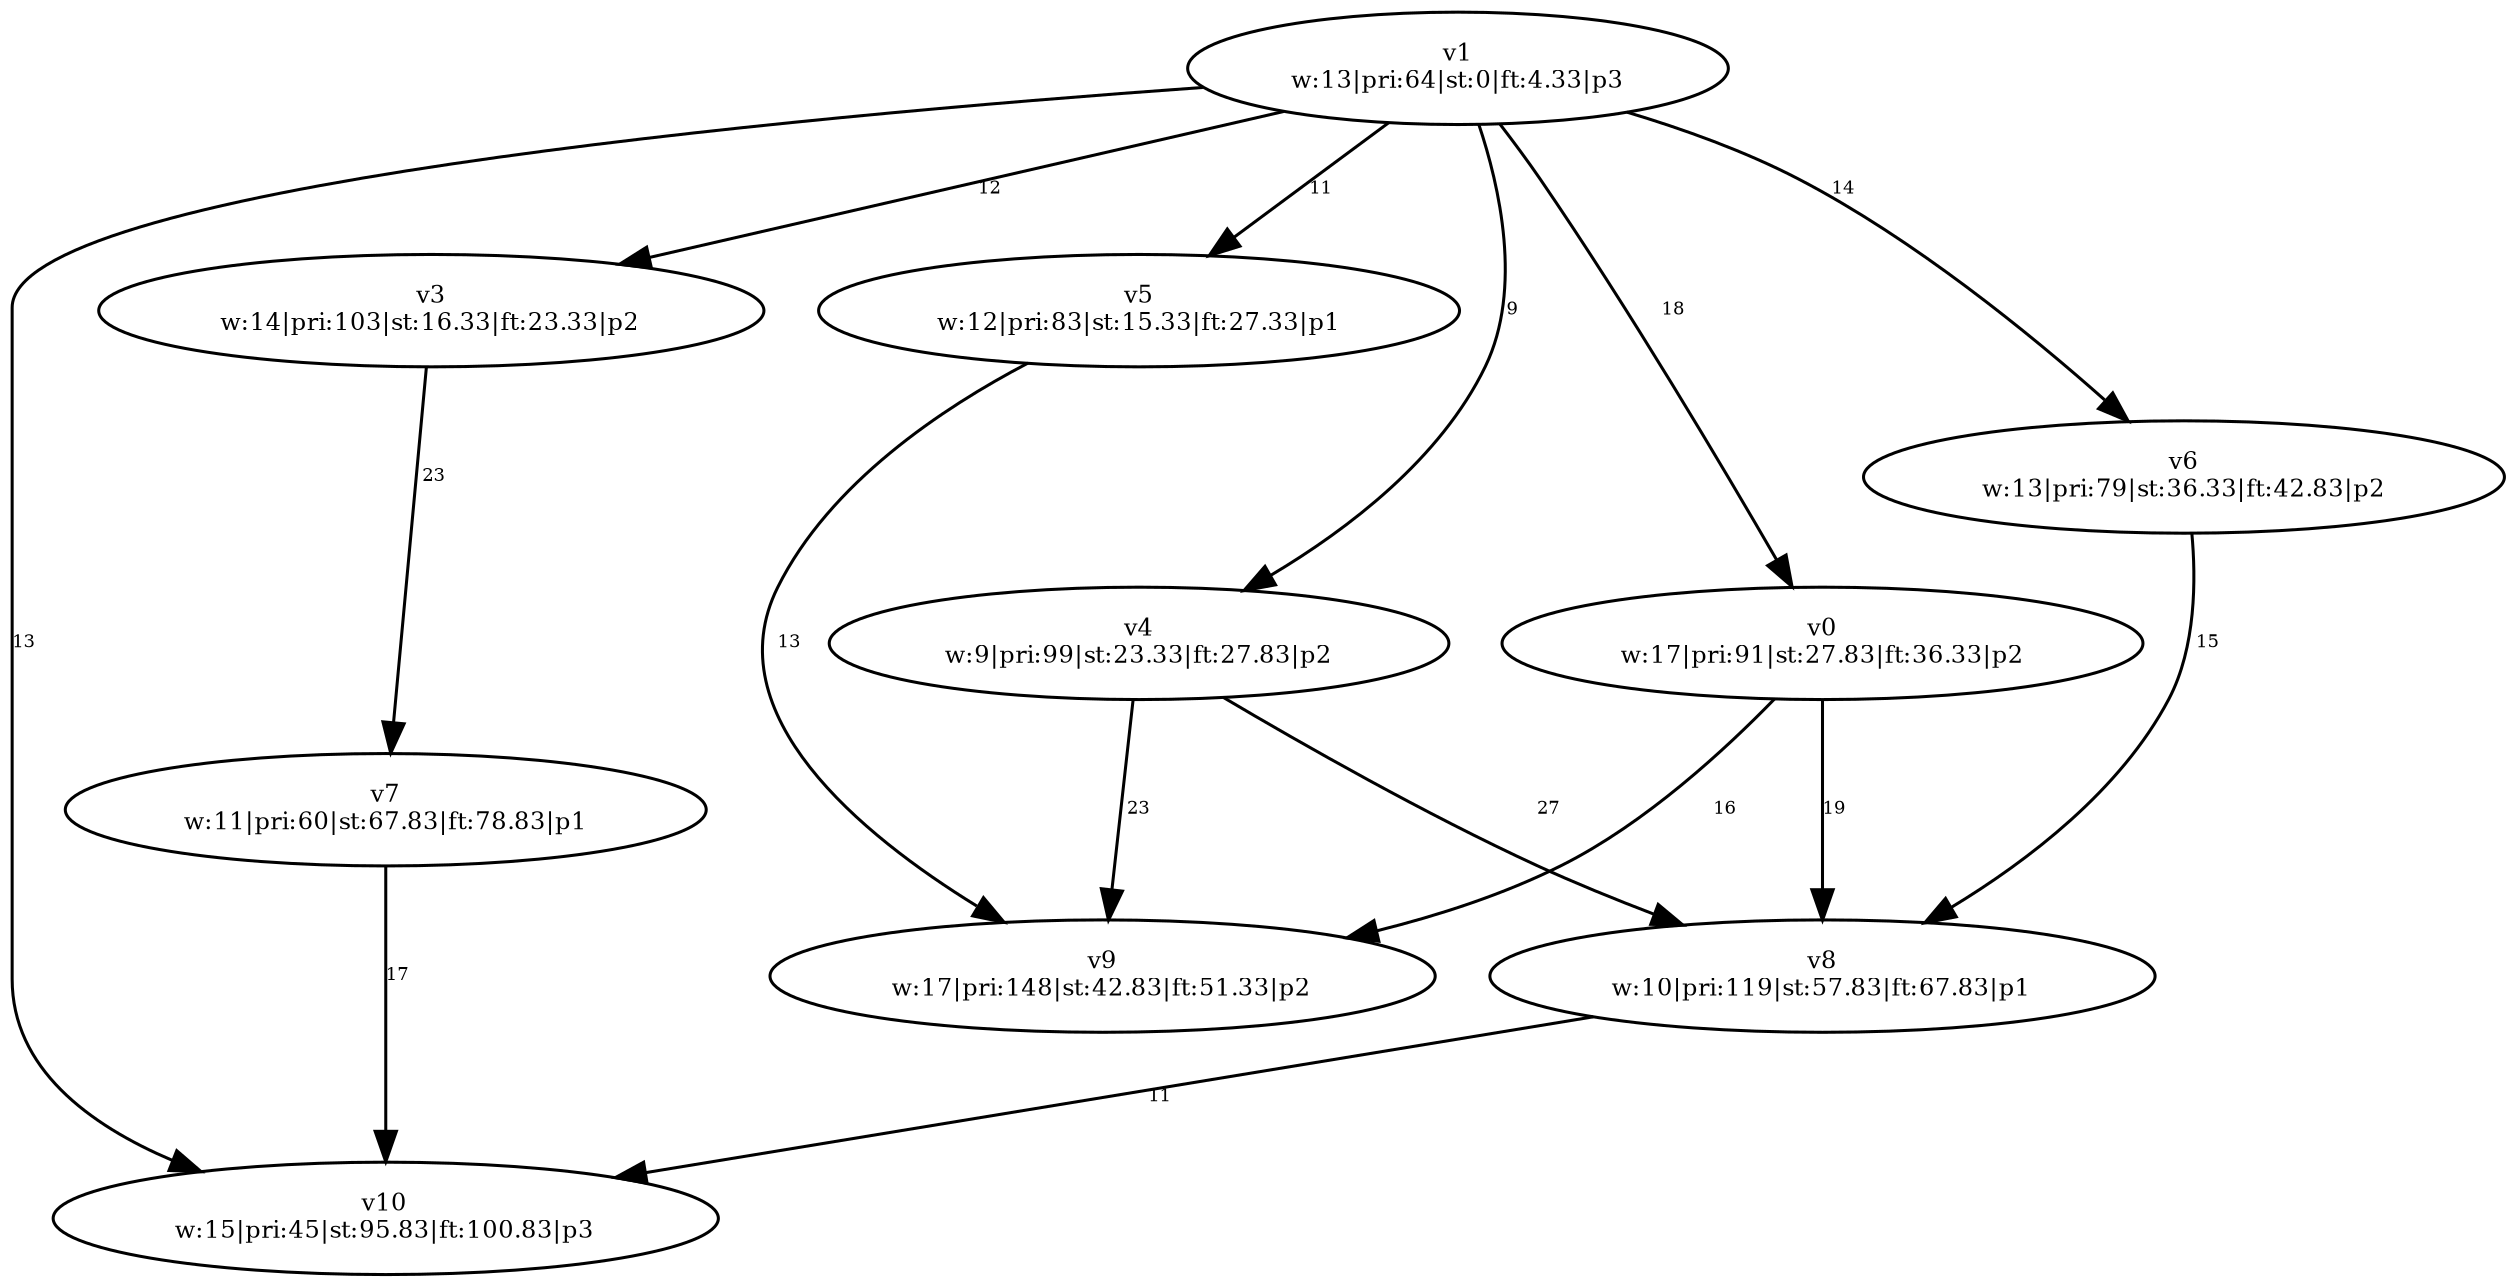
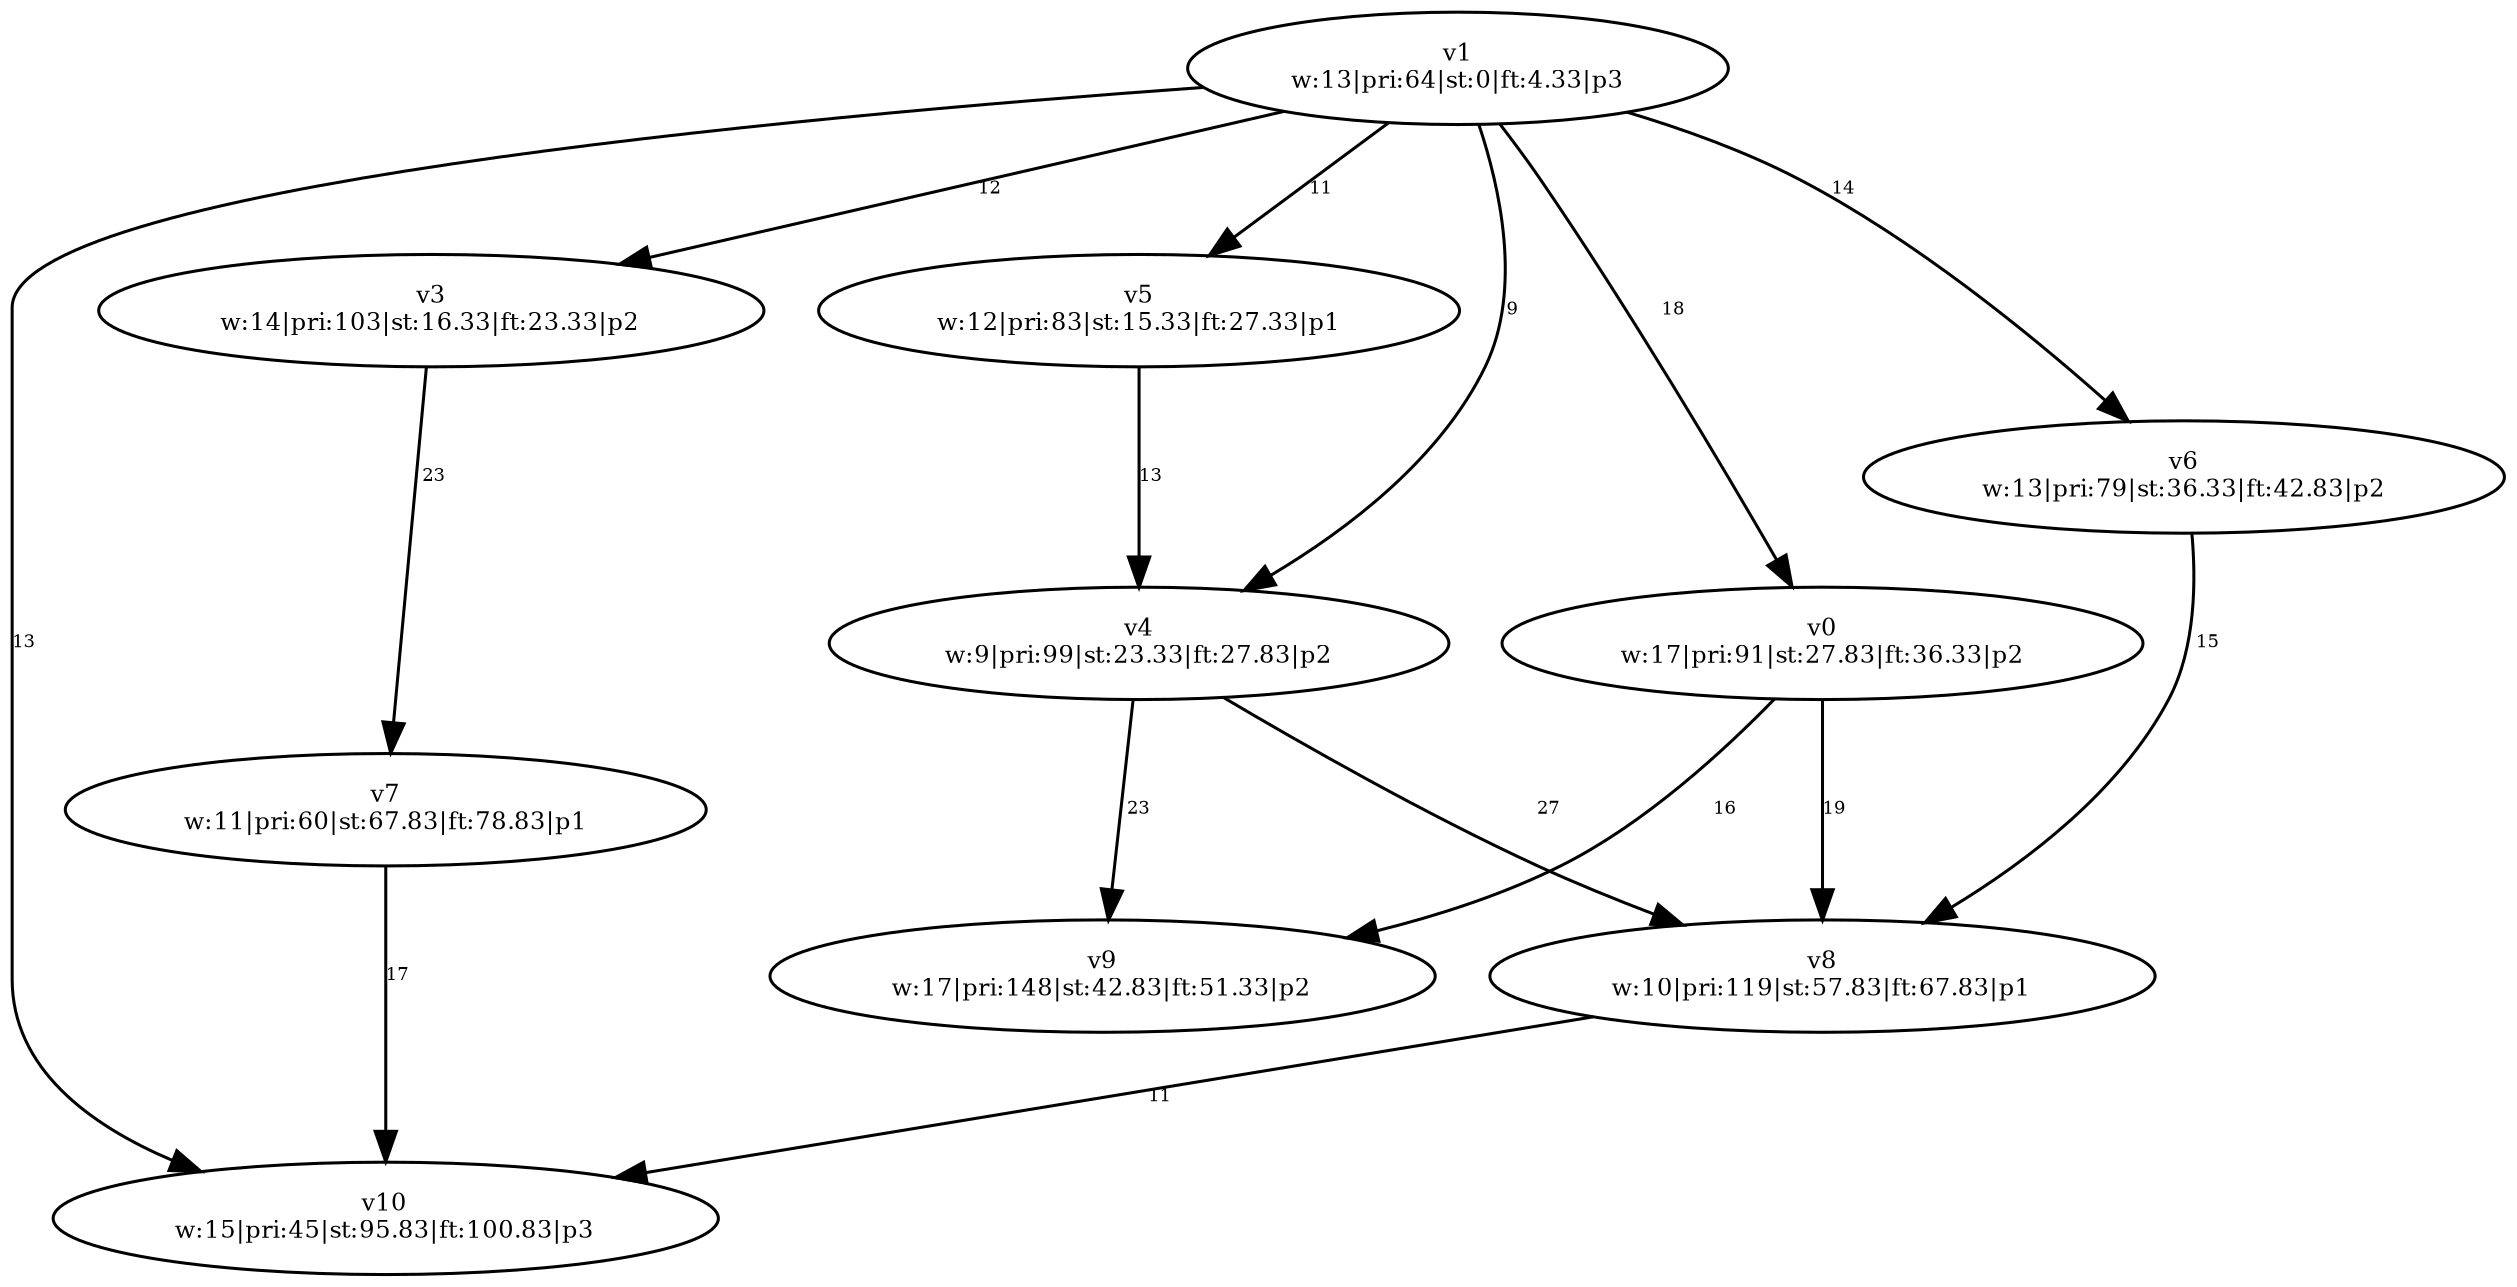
edge "v5 w:12|pri:83|st:15.33|ft:27.33|p1" -> "v9 w:17|pri:148|st:42.83|ft:51.33|p2": now "v5 w:12|pri:83|st:15.33|ft:27.33|p1" -> "v4 w:9|pri:99|st:23.33|ft:27.83|p2"
